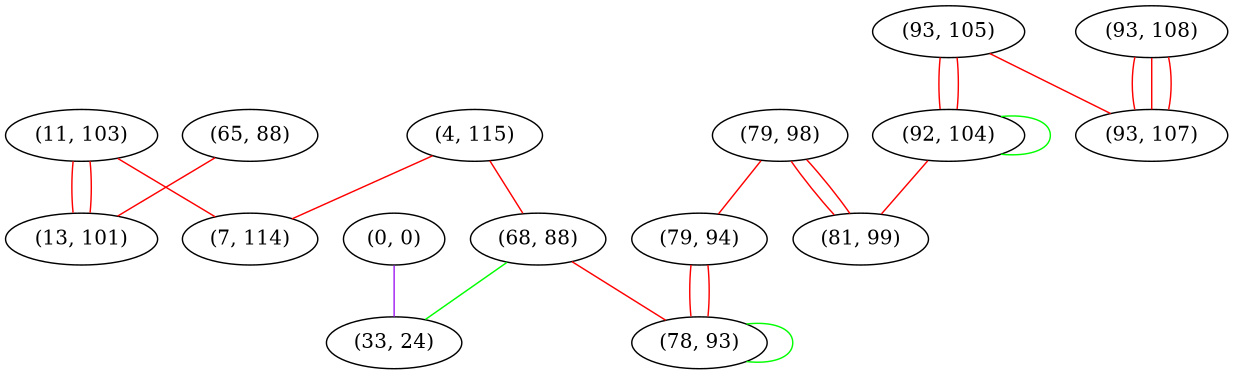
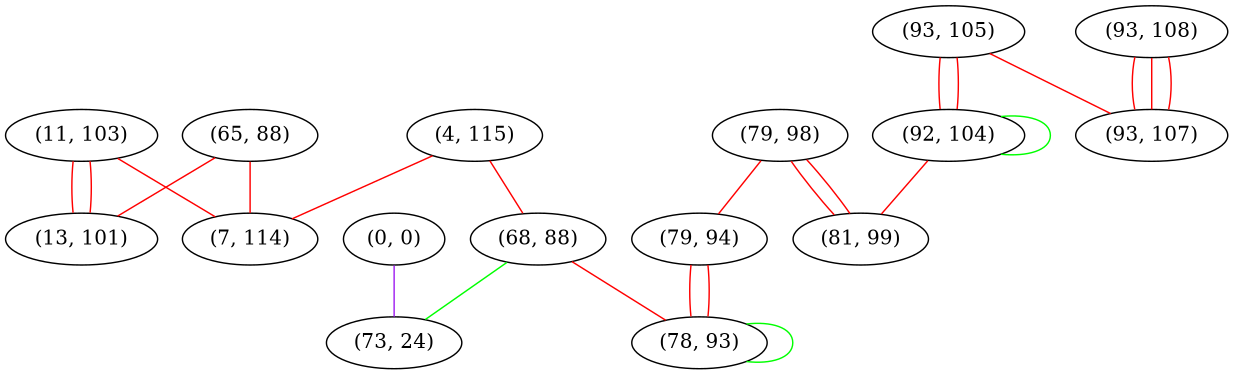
edge "(65, 88)" -- "(7, 114)": added
node "(33, 24)": label "(33, 24)" -> "(73, 24)"
